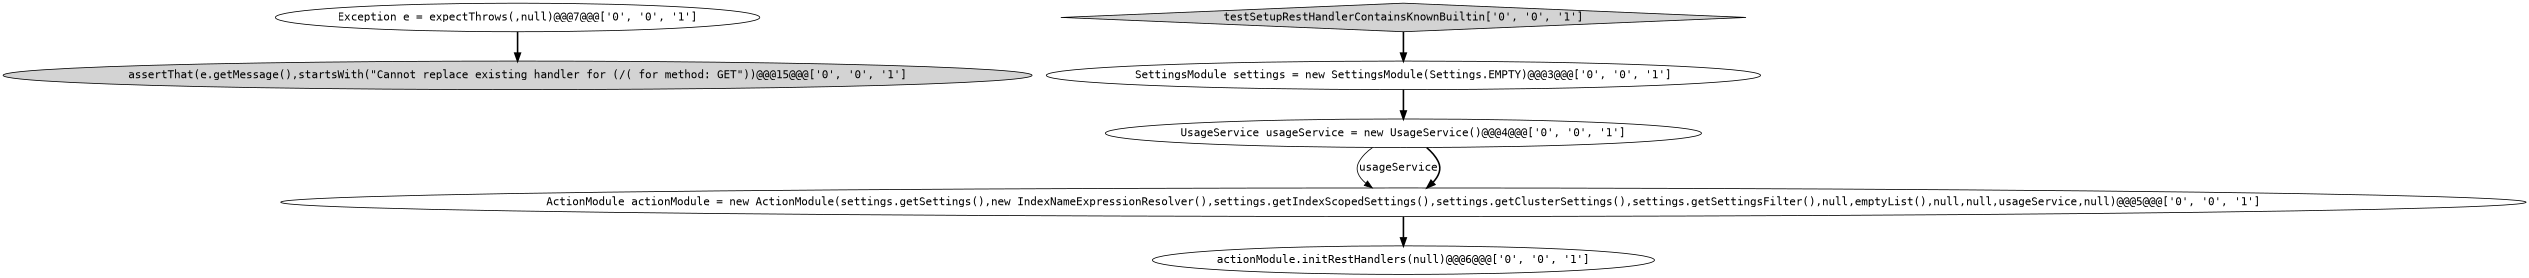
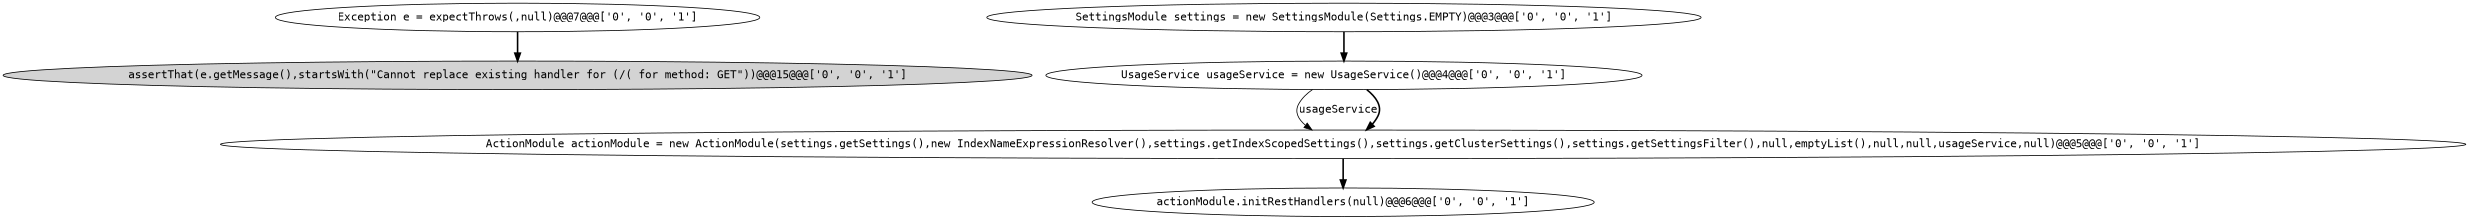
node "testSetupRestHandlerContainsKnownBuiltin['0', '0', '1']": removed
